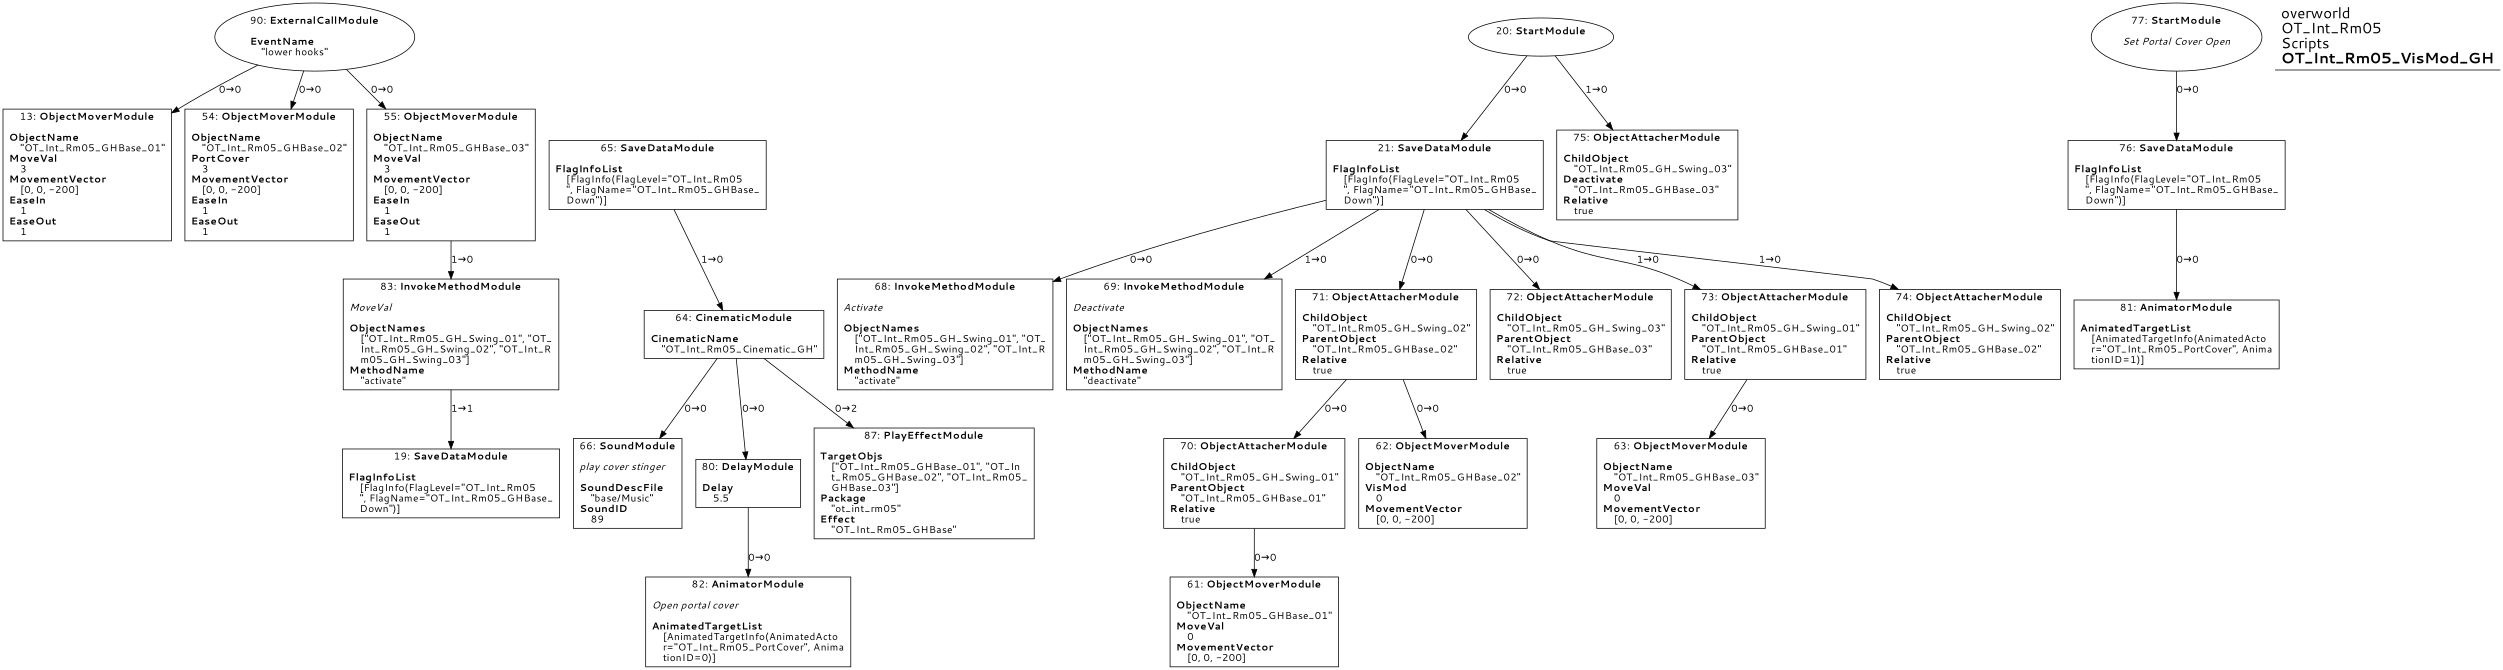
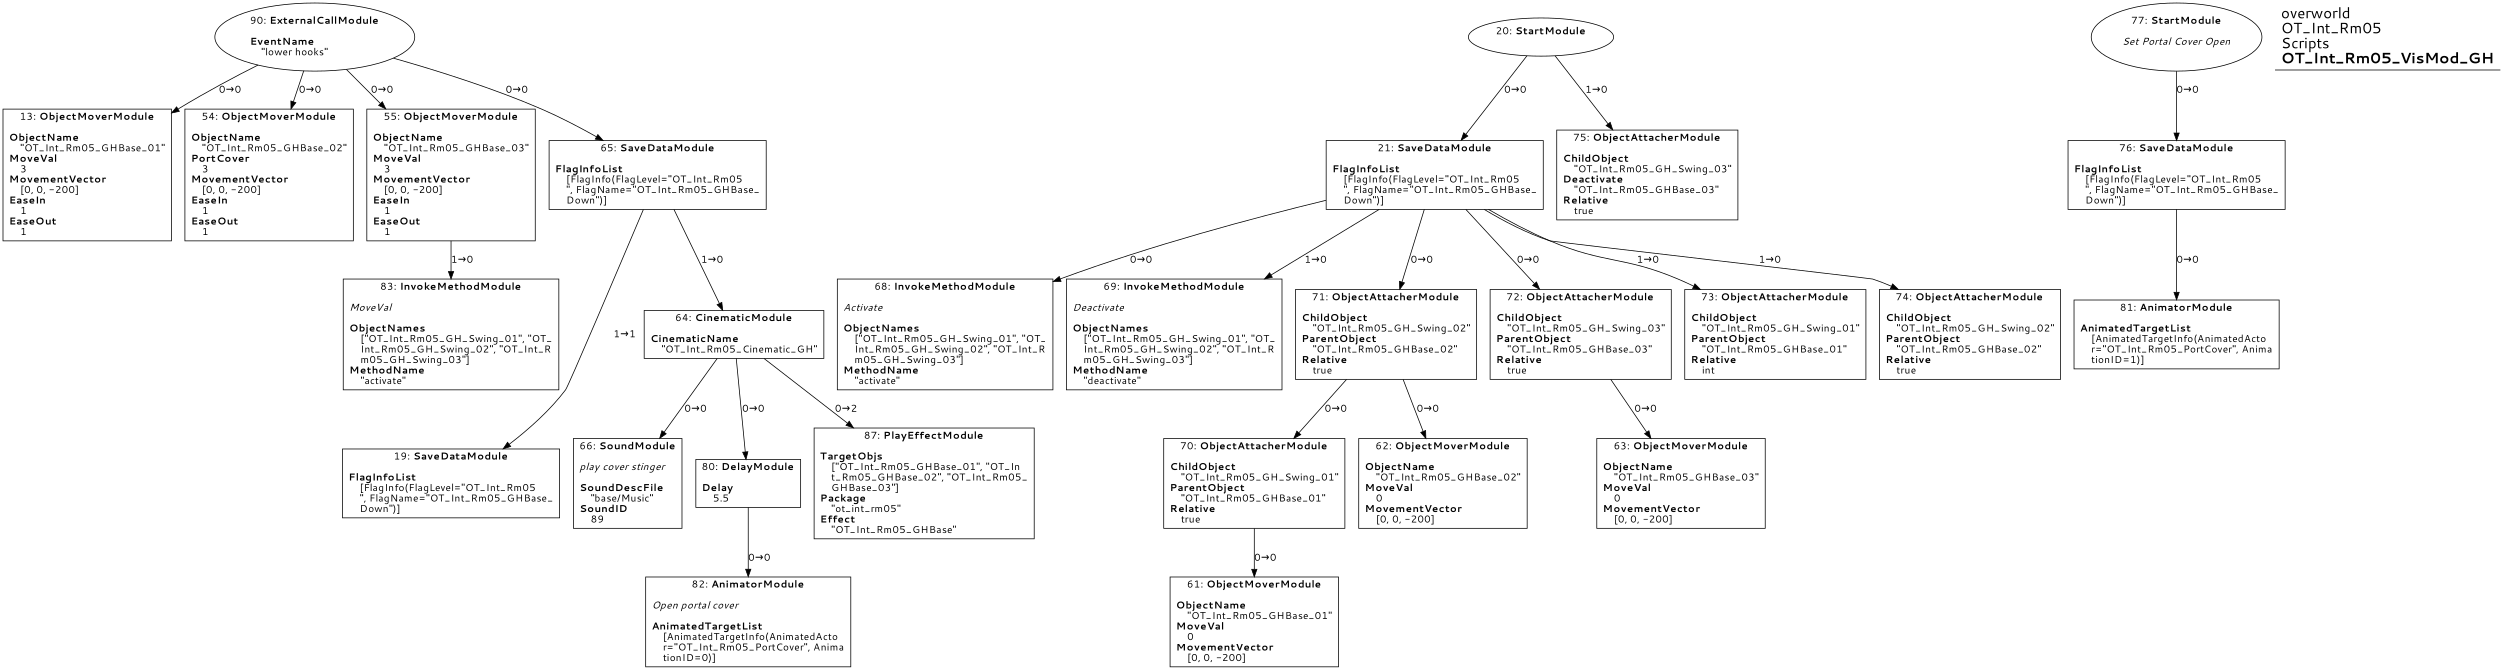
edge "90:" -> "65:": added, label "0→0"
node "73:": text "true" -> "int"
edge "73:" -> "63:": now "72:" -> "63:"
edge "83:" -> "19:": now "65:" -> "19:"
node "62:": text "VisMod" -> "MoveVal"
